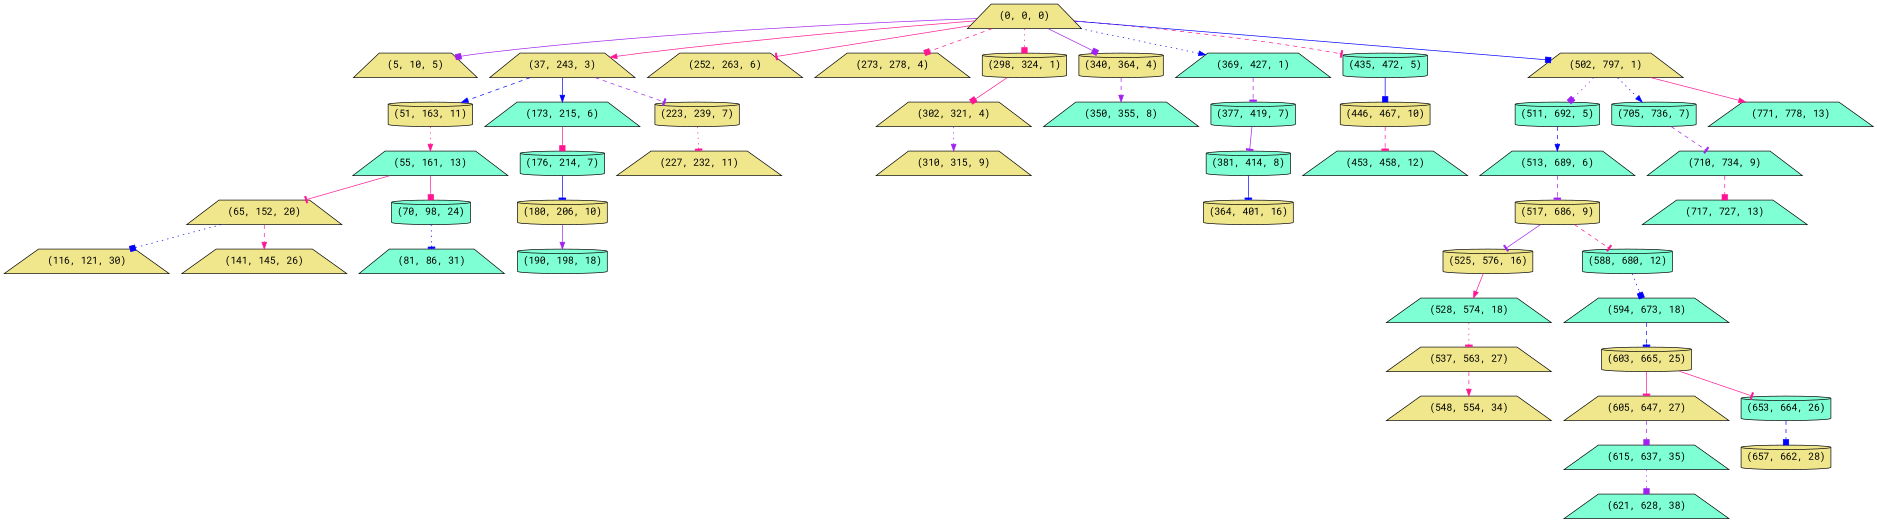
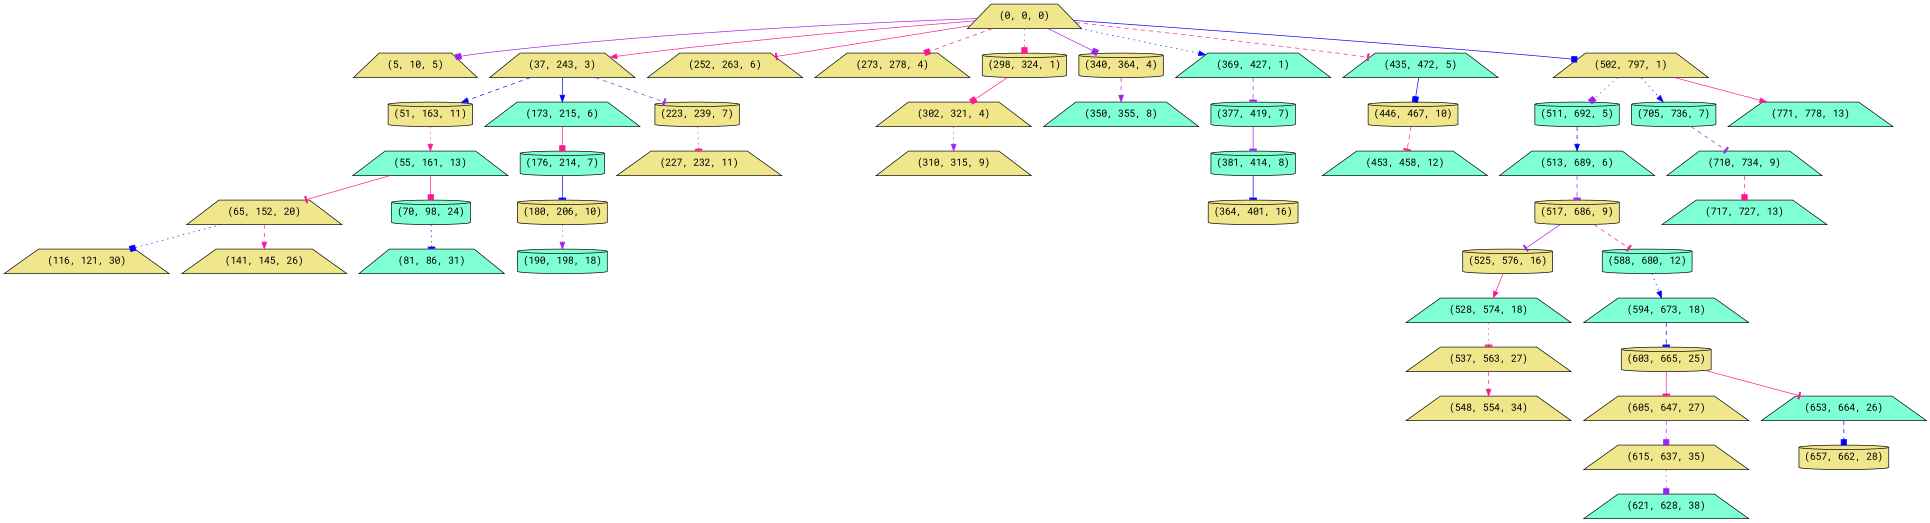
node "(435, 472, 5)": shape cylinder -> trapezium
edge "(180, 206, 10)" -> "(190, 198, 18)": style solid -> dotted
edge "(588, 680, 12)" -> "(594, 673, 18)": arrowhead box -> normal
node "(653, 664, 26)": shape cylinder -> trapezium
node "(615, 637, 35)": fillcolor aquamarine -> khaki
